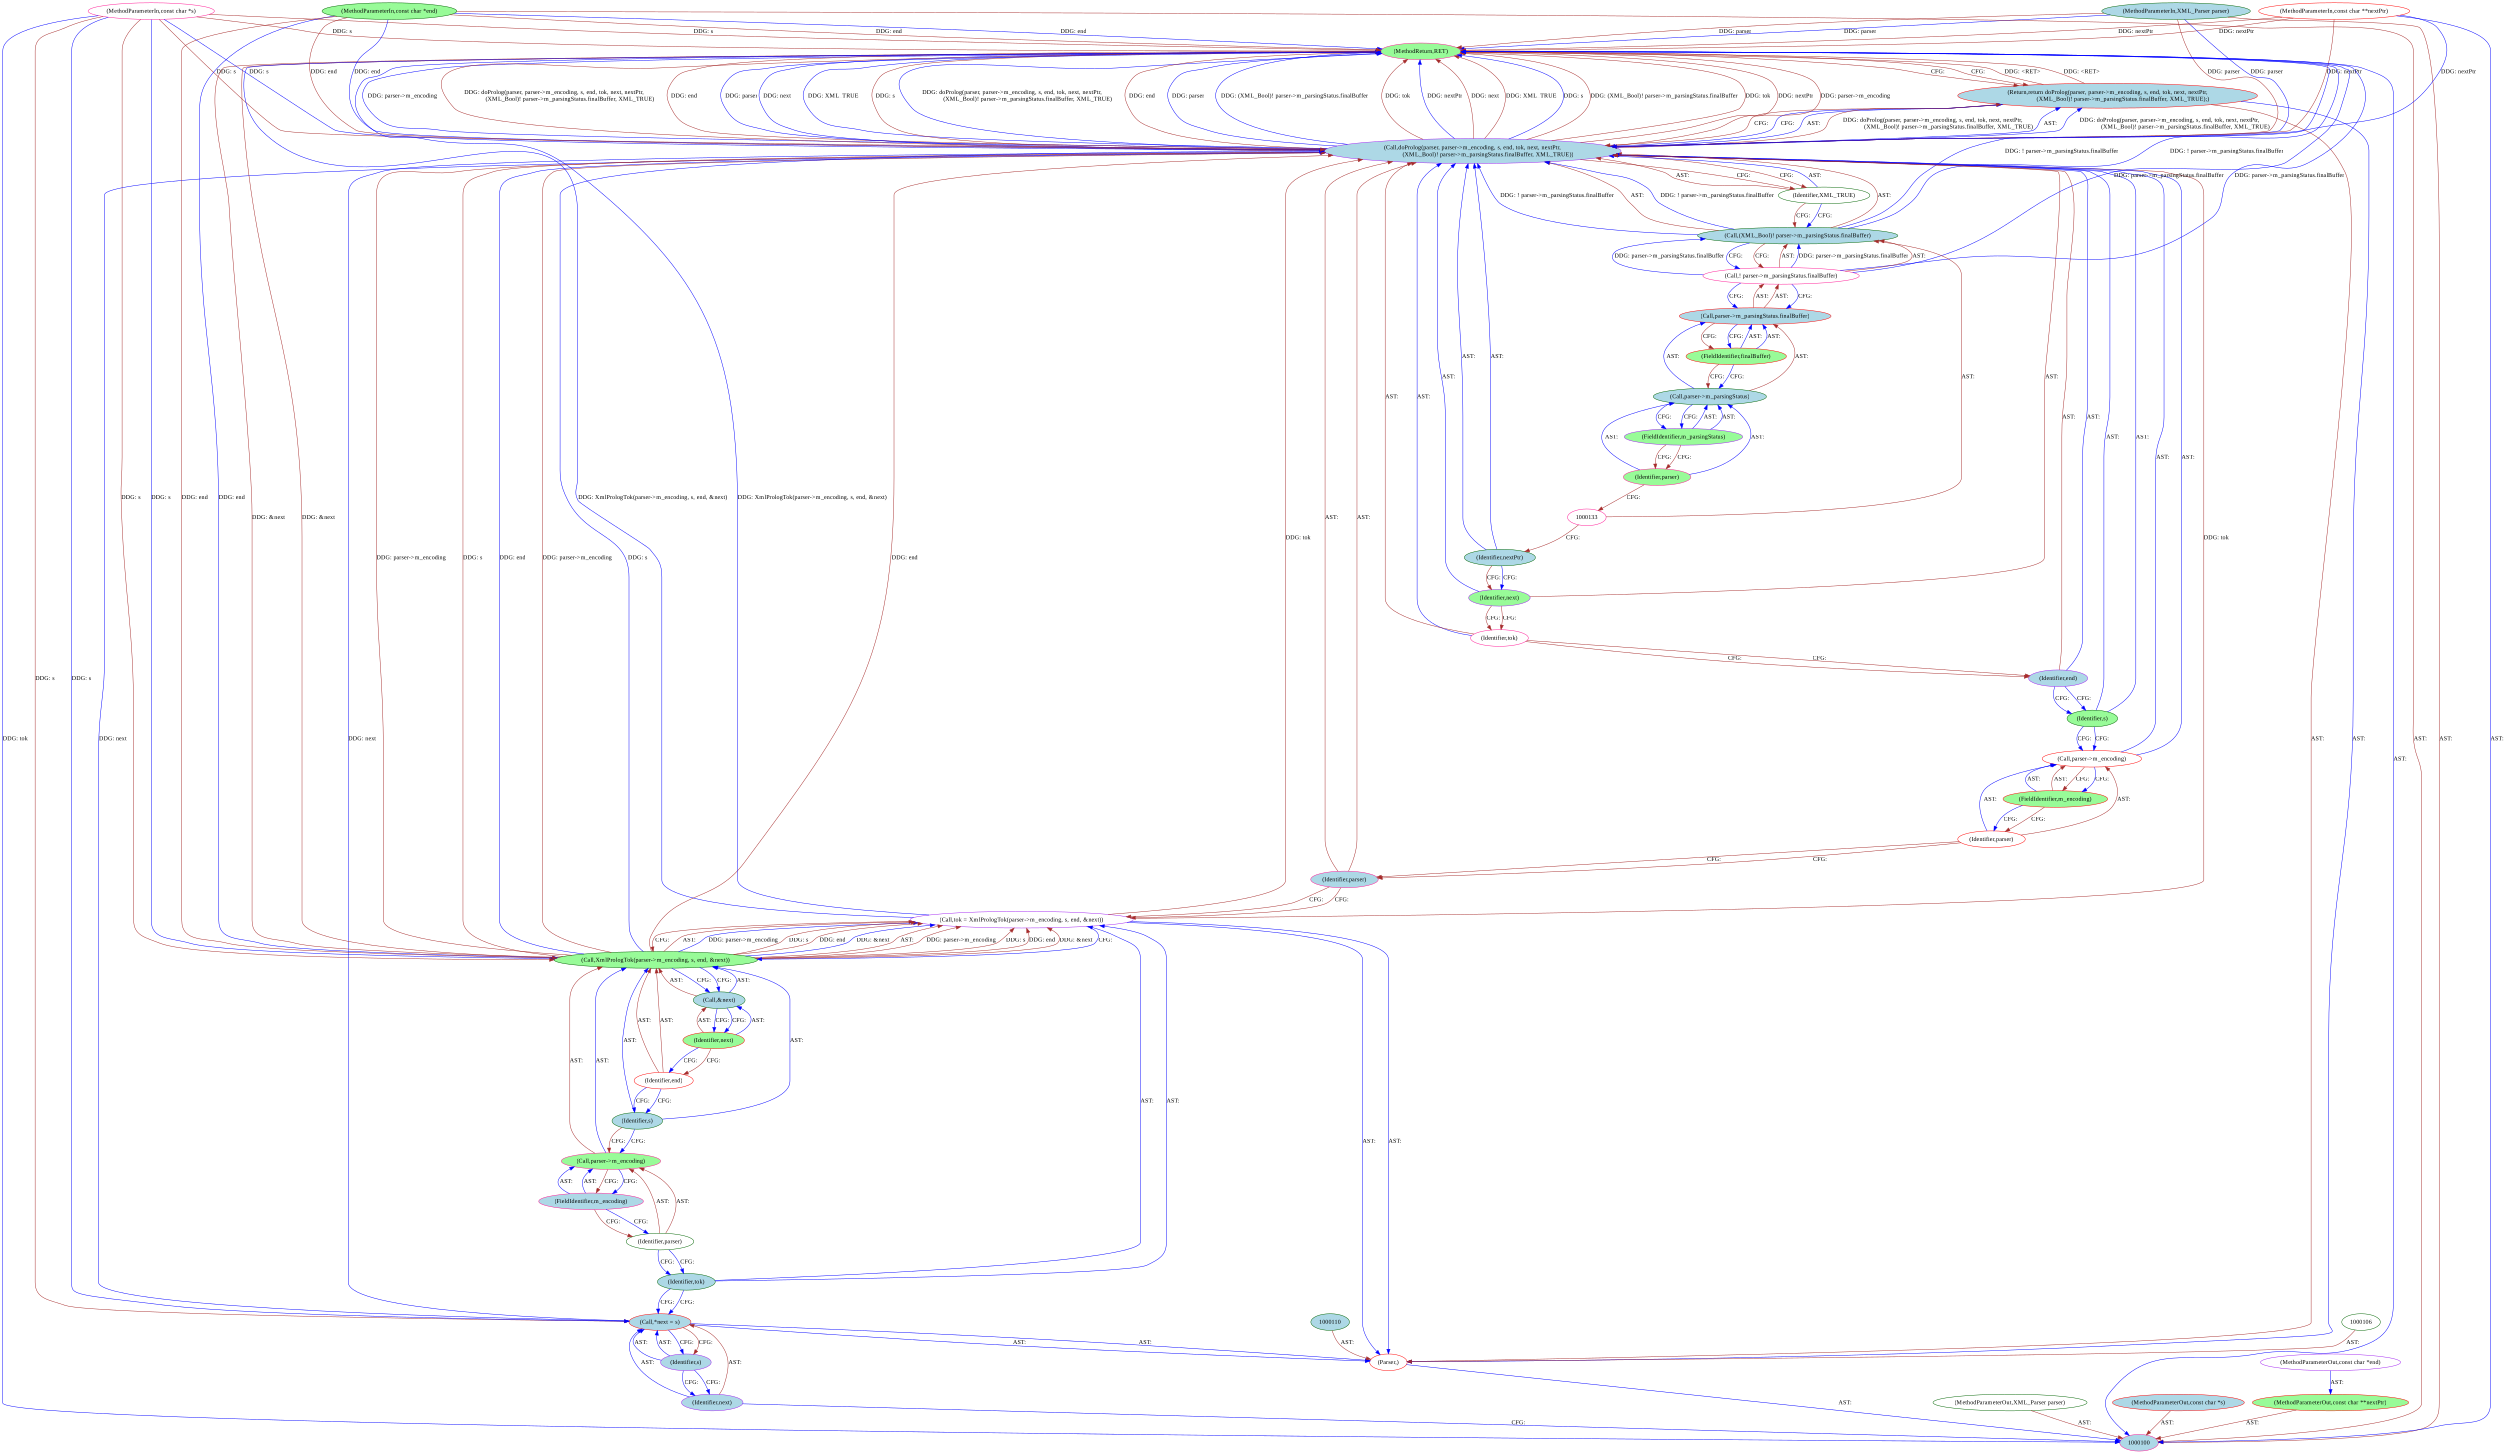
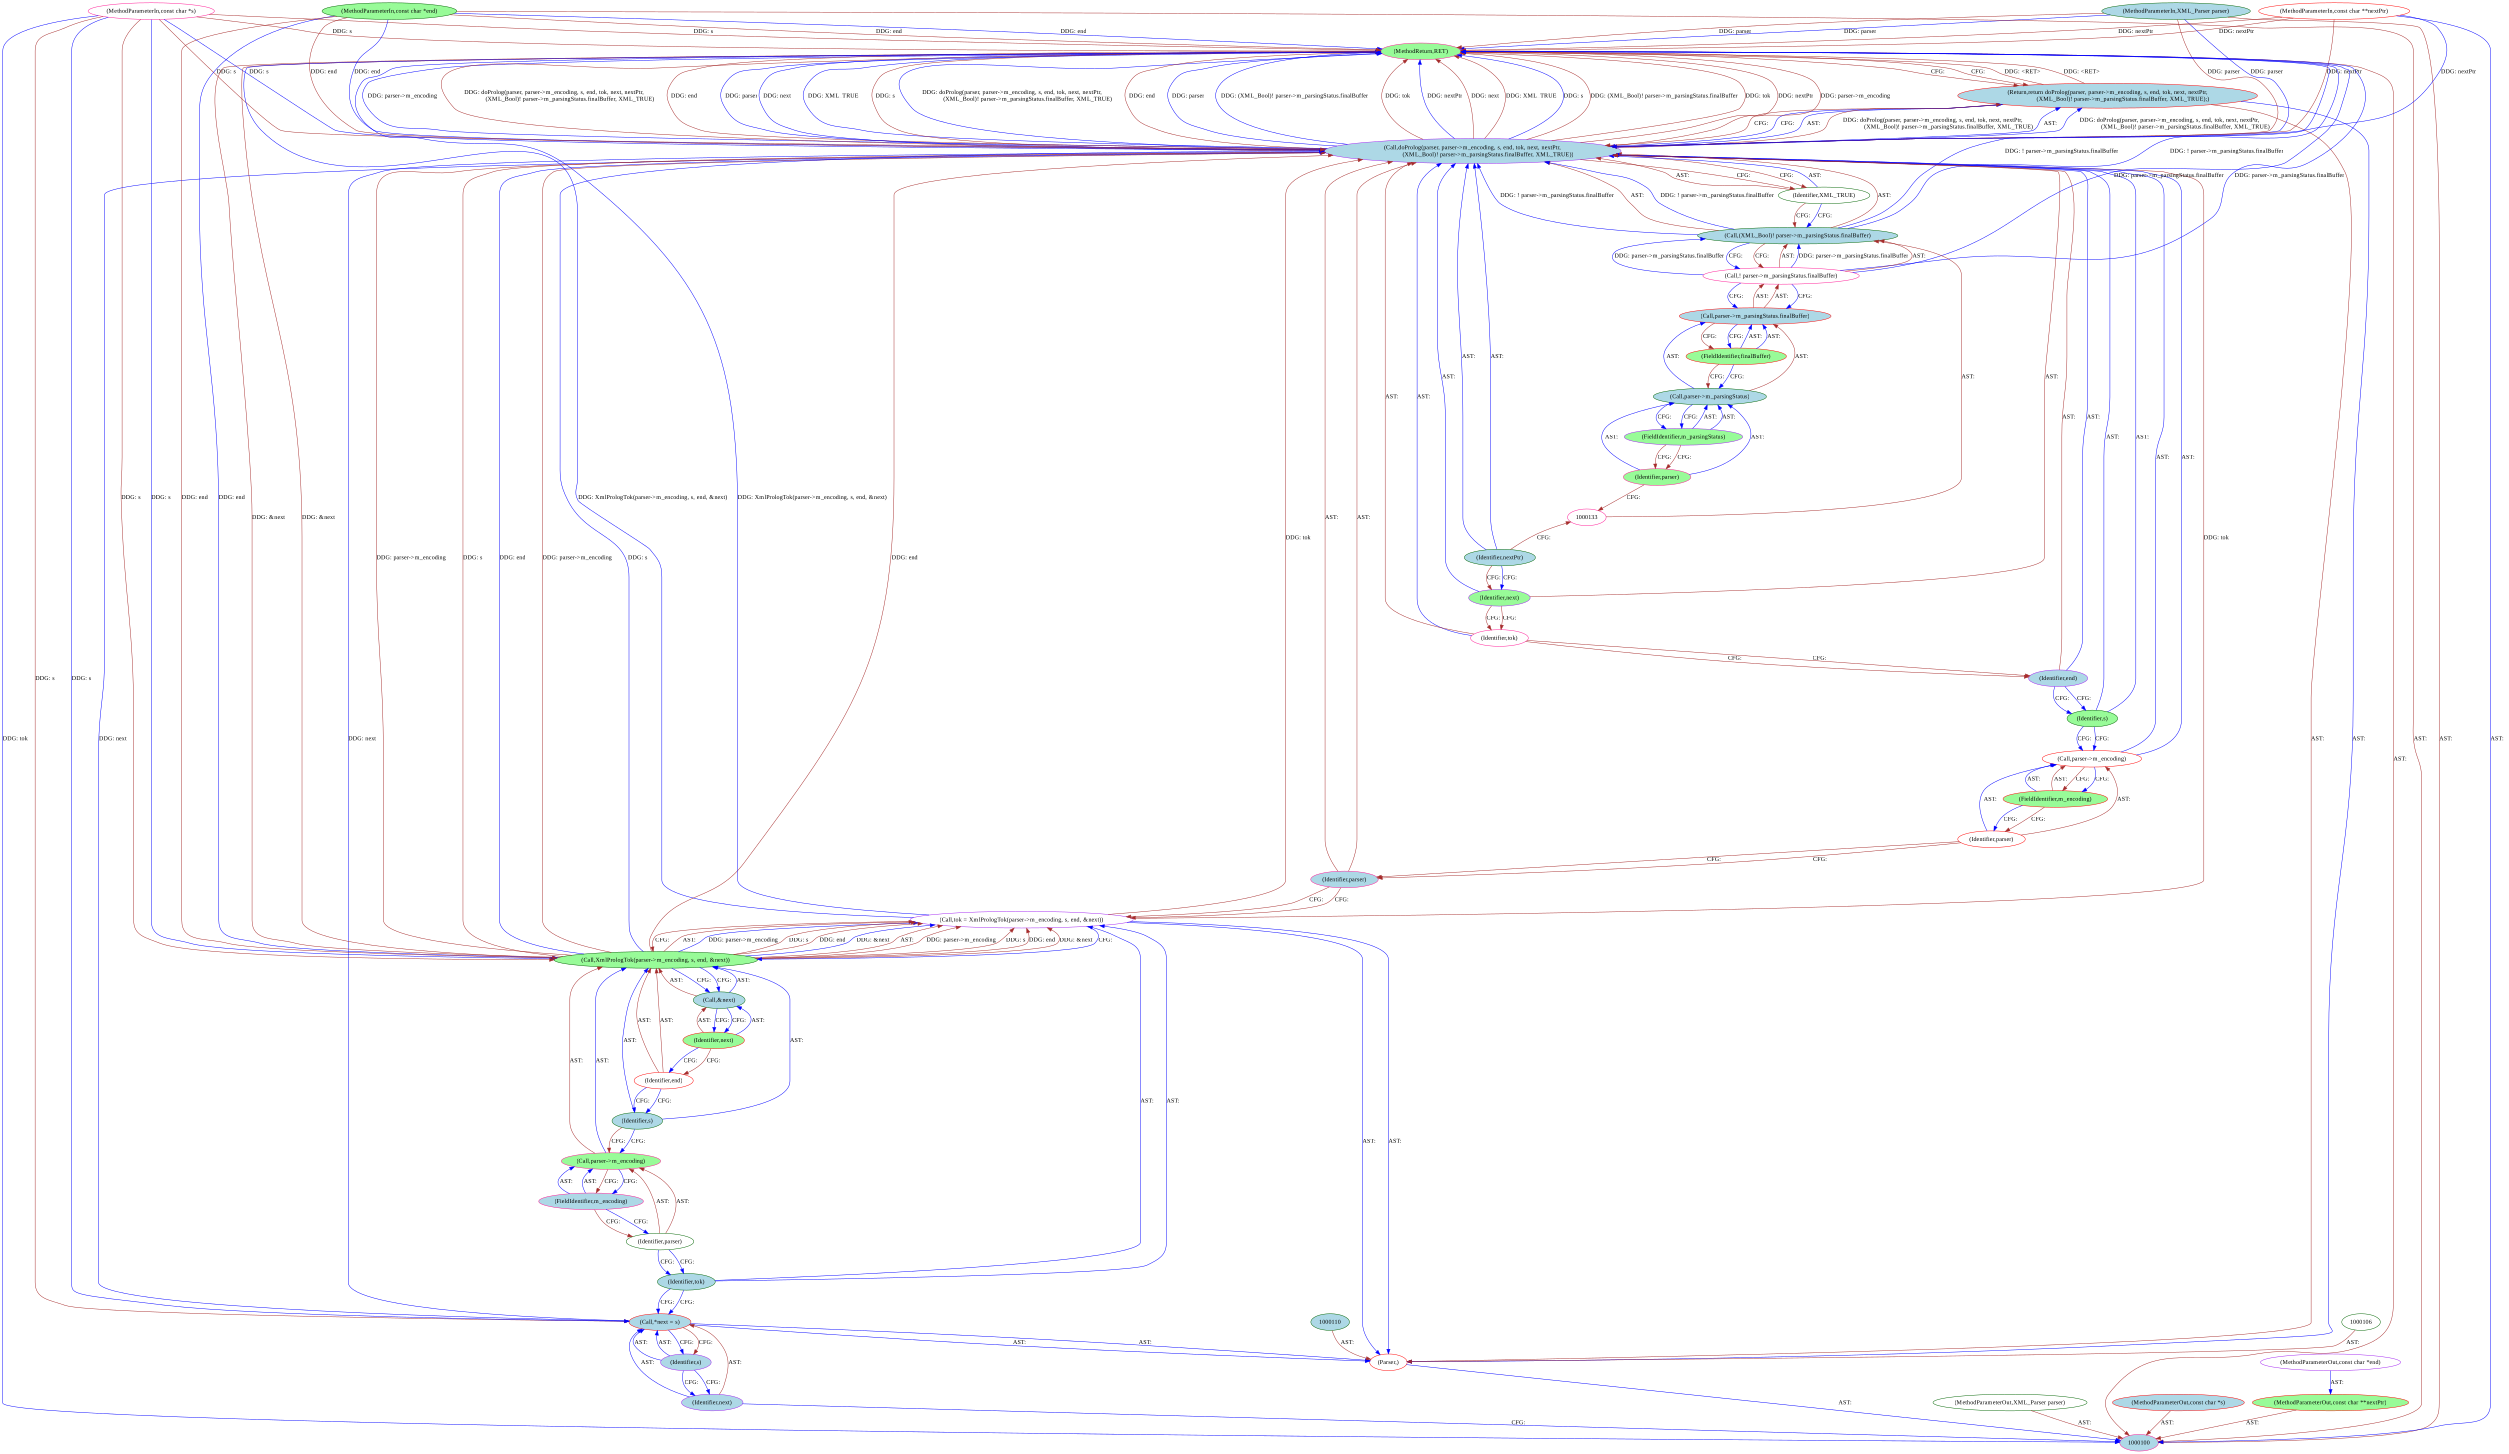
edge "(MethodReturn,RET)" -> "1000100": color blue -> brown
edge "1000133" -> "(Identifier,nextPtr)": reversed
